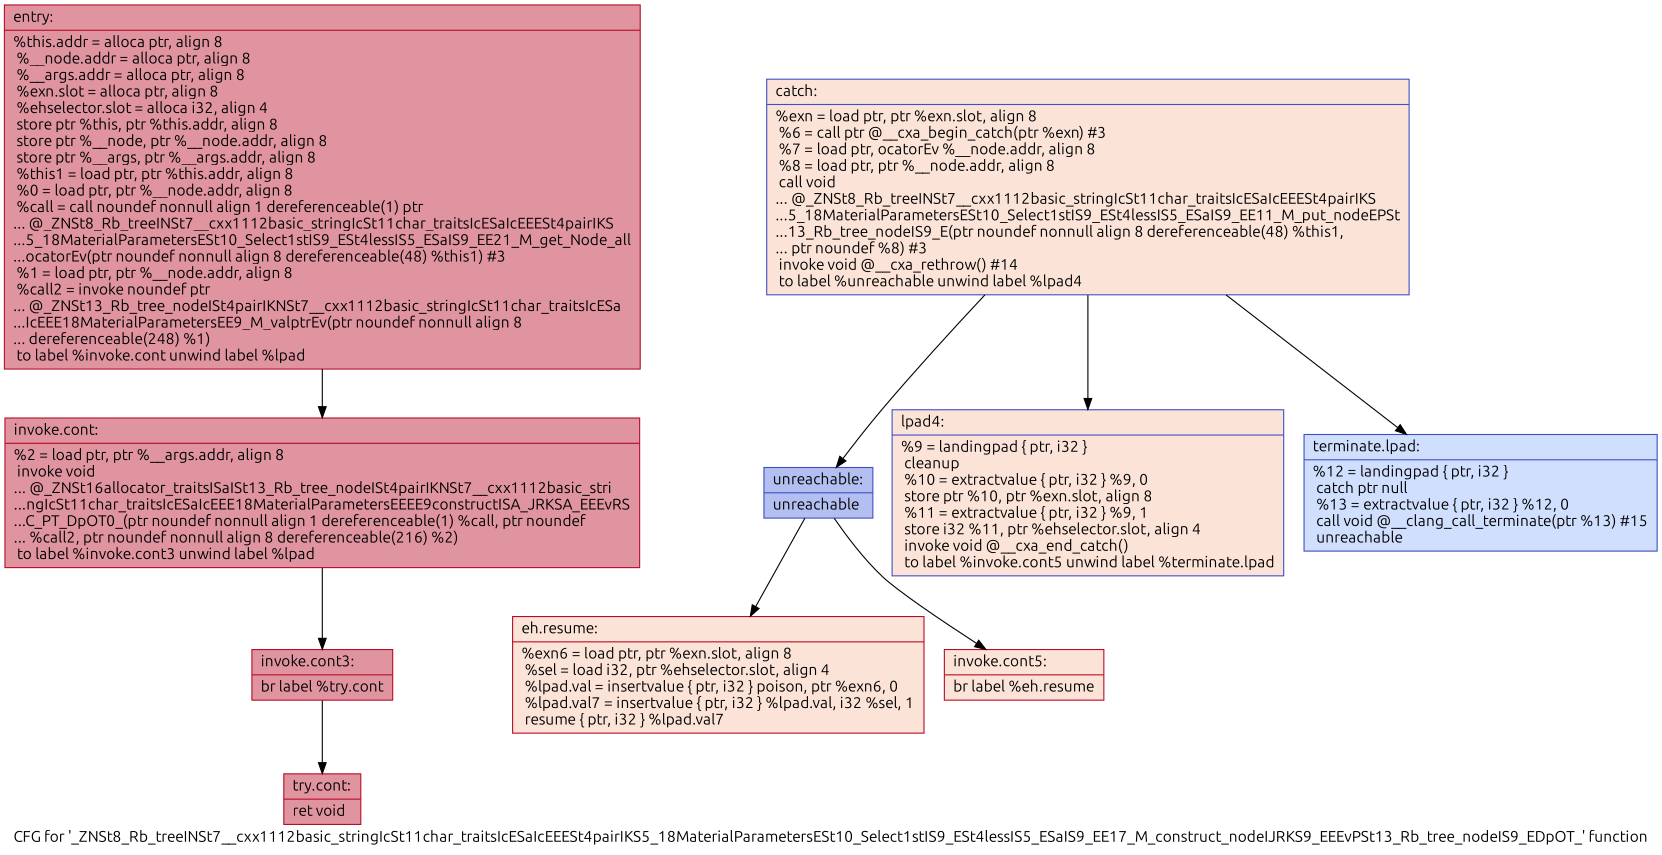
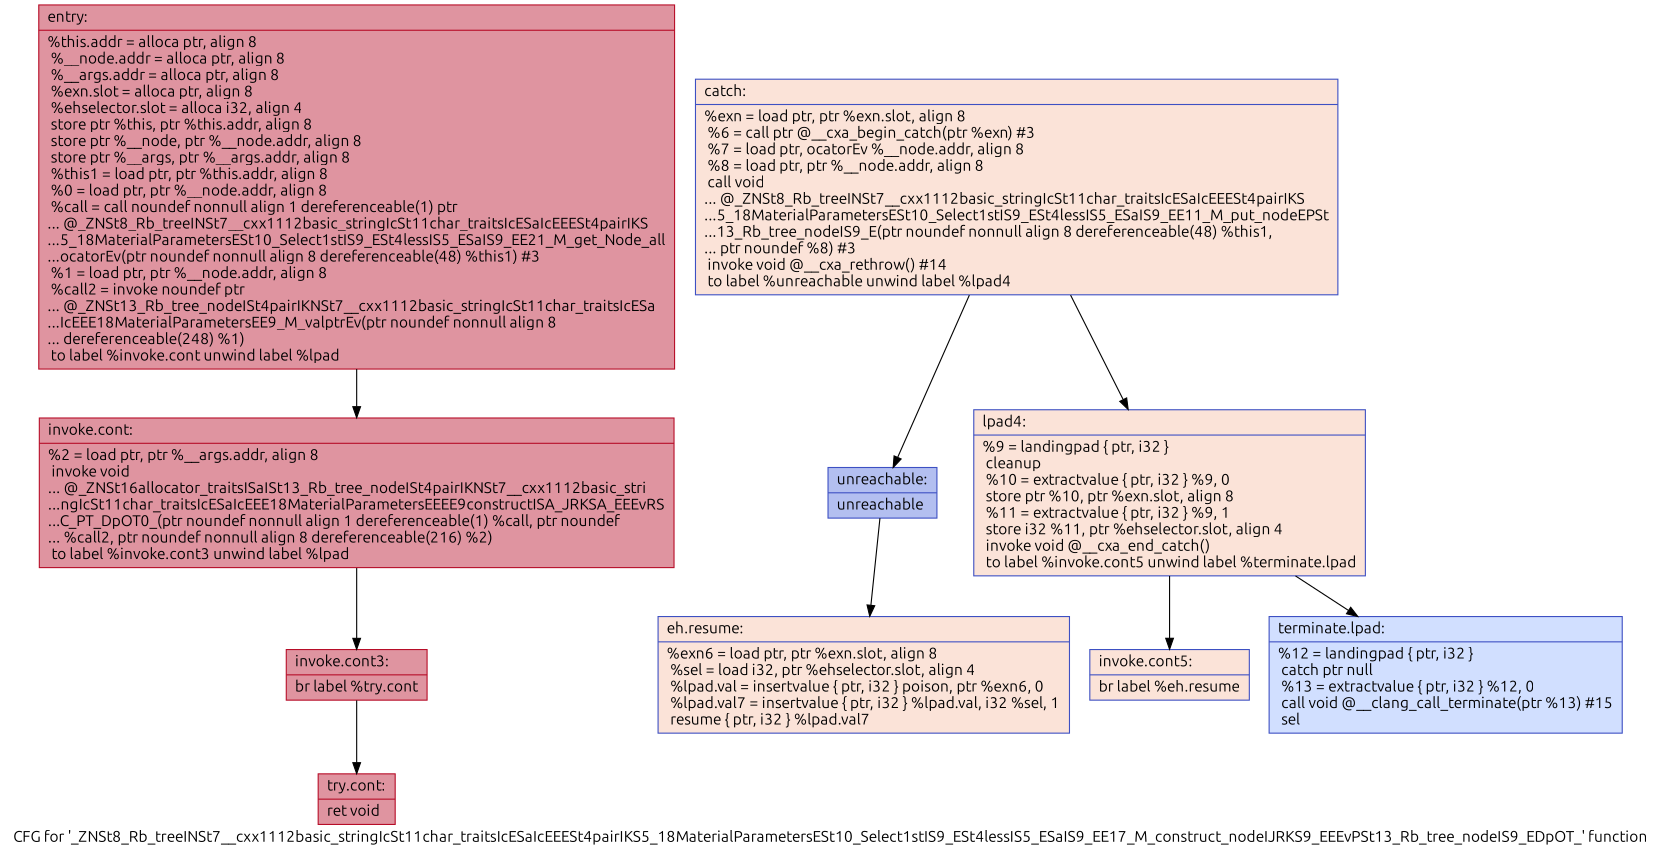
edge "catch:" -> "terminate.lpad:": now "lpad4:" -> "terminate.lpad:"
node "terminate.lpad:": text "unreachable" -> "sel"
edge "unreachable:" -> "invoke.cont5:": now "lpad4:" -> "invoke.cont5:"
node "eh.resume:": color #b70d28ff -> #3d50c3ff
node "invoke.cont5:": color #b70d28ff -> #3d50c3ff
